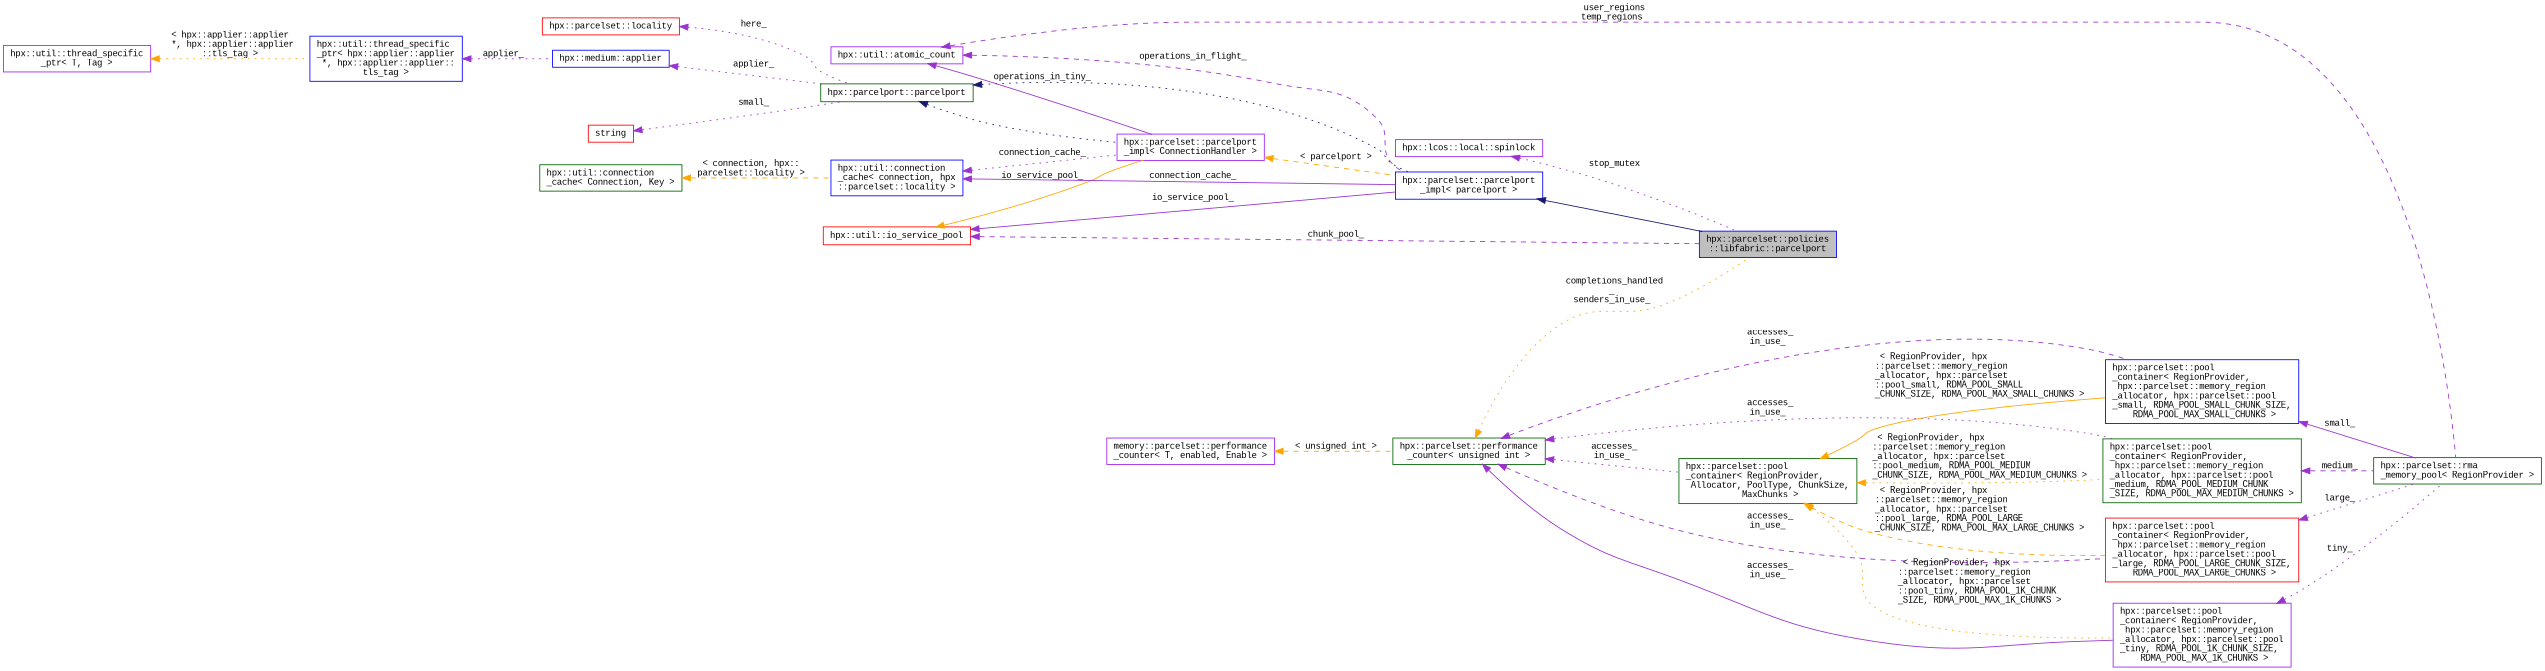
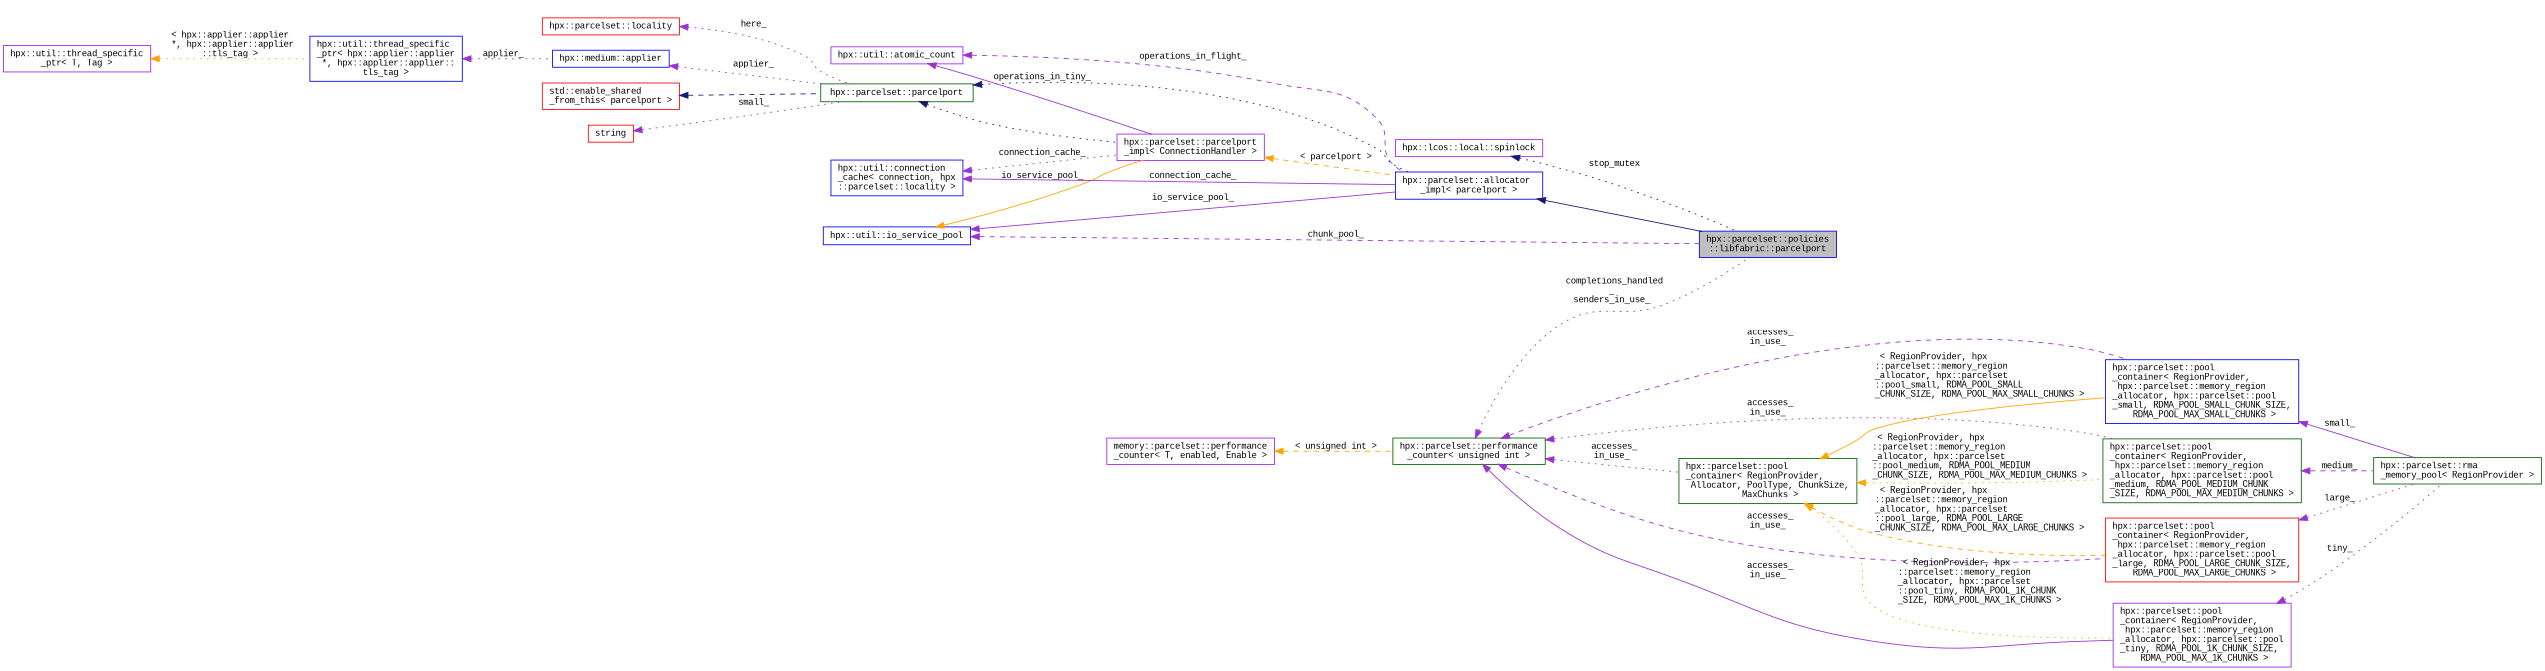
edge "hpx::parcelset::rma _memory_pool< RegionProvider >" -> "hpx::util::atomic_count": removed, label "user_regions temp_regions"
node "hpx::parcelport::parcelport": label "hpx::parcelport::parcelport" -> "hpx::parcelset::parcelport"
node "std::enable_shared _from_this< parcelport >": added
node "hpx::util::connection _cache< Connection, Key >": removed
node "hpx::parcelset::parcelport _impl< parcelport >": label "hpx::parcelset::parcelport _impl< parcelport >" -> "hpx::parcelset::allocator _impl< parcelport >"
edge "hpx::parcelset::policies ::libfabric::parcelport" -> "hpx::lcos::local::spinlock": color darkorchid3 -> midnightblue
node "hpx::util::io_service_pool": color red -> blue
edge "hpx::parcelset::policies ::libfabric::parcelport" -> "hpx::parcelset::performance _counter< unsigned int >": color orange -> darkorchid3
